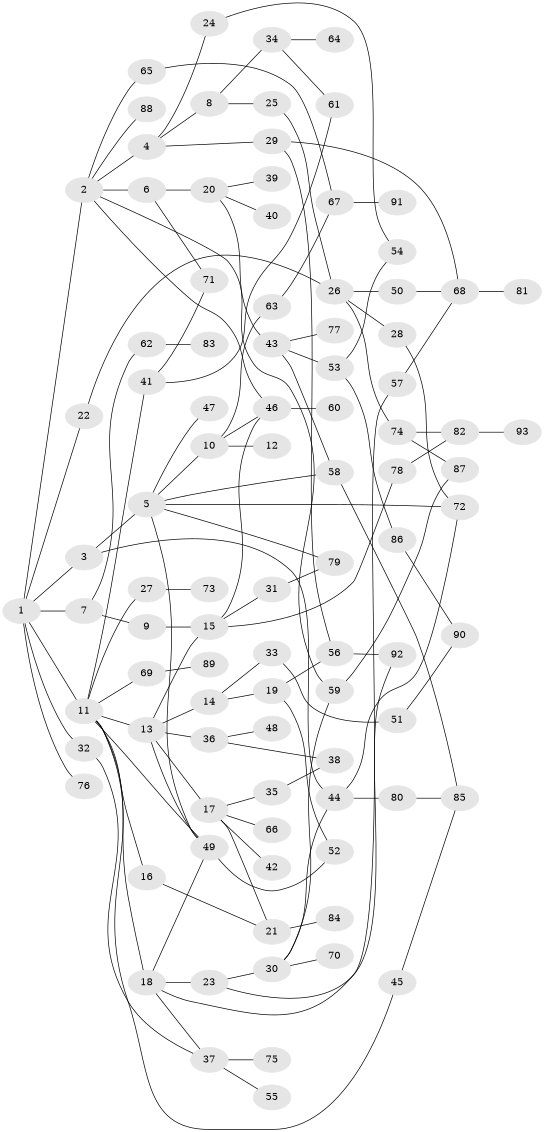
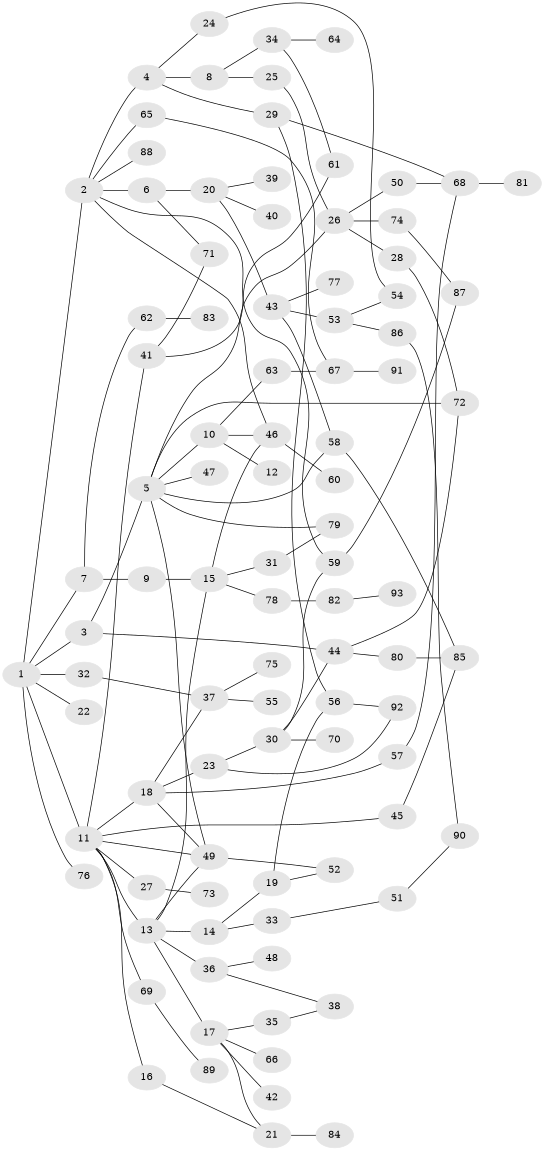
edge "26" -- "22": now "26" -- "5"
edge "74" -- "82": removed
